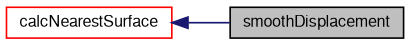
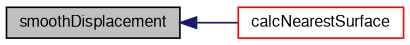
edge "smoothDisplacement" -> "calcNearestSurface": reversed
